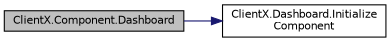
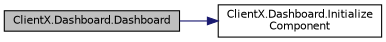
node "ClientX.Component.Dashboard": label "ClientX.Component.Dashboard" -> "ClientX.Dashboard.Dashboard"
